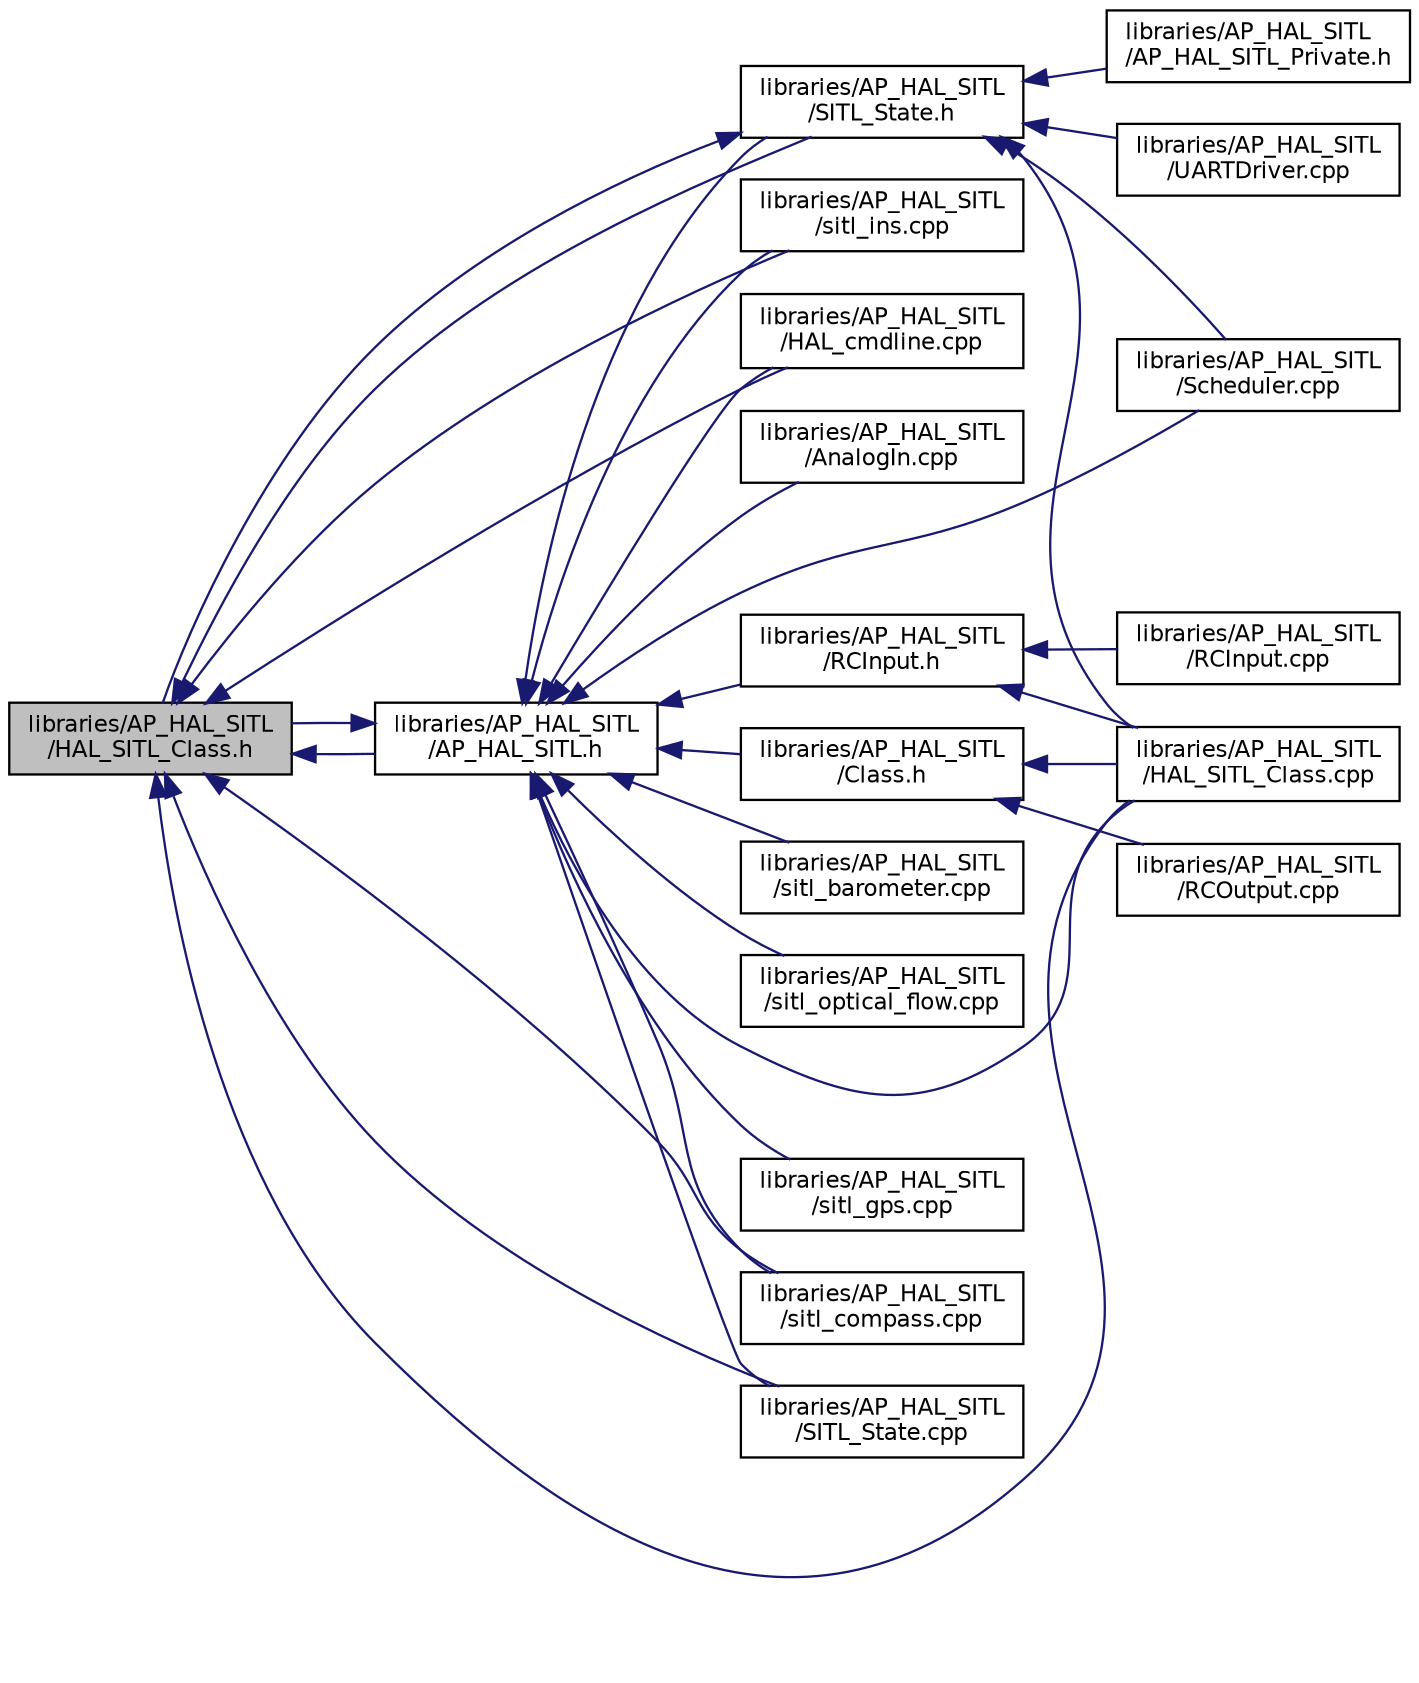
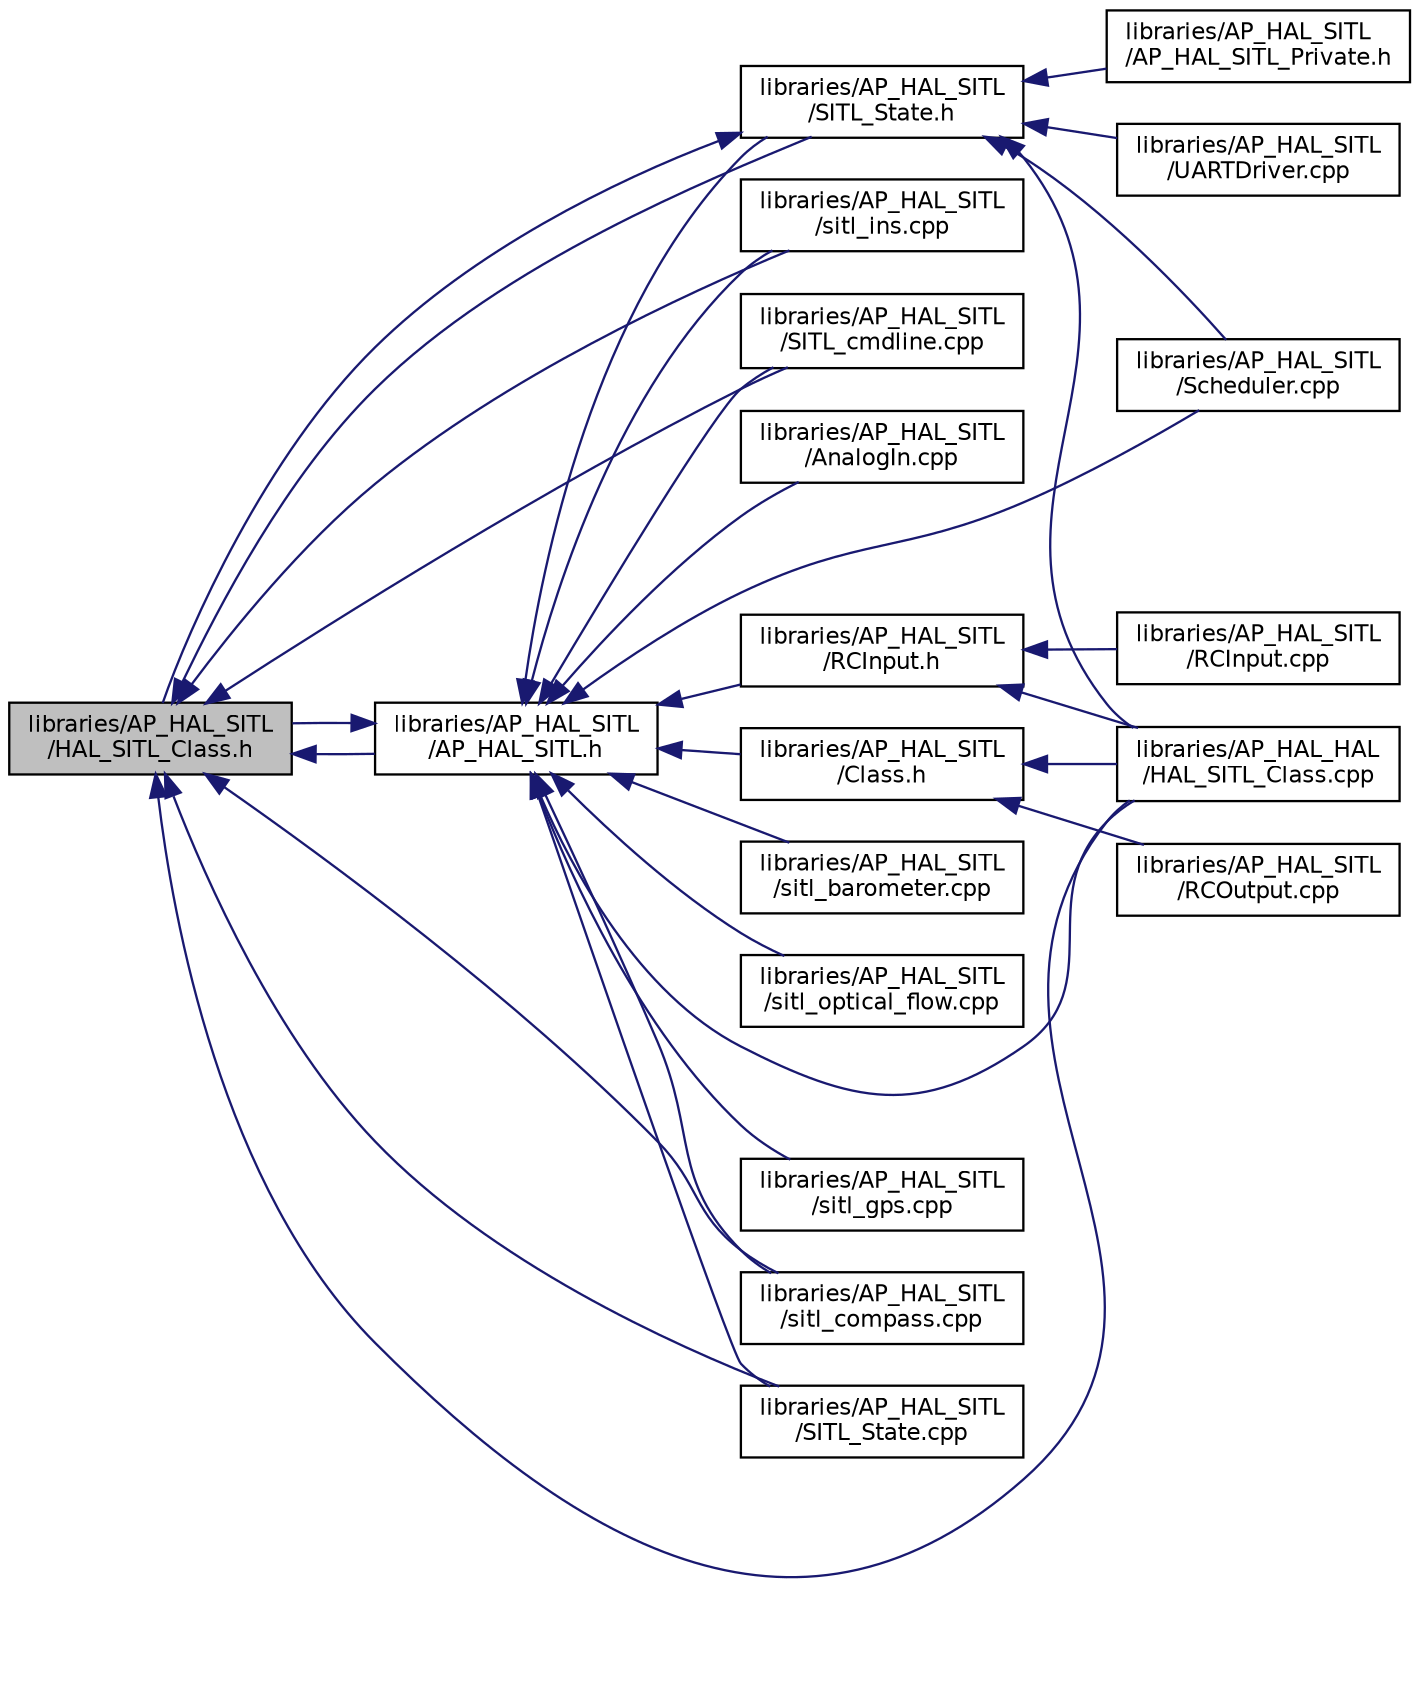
node "libraries/AP_HAL_SITL /HAL_cmdline.cpp": label "libraries/AP_HAL_SITL /HAL_cmdline.cpp" -> "libraries/AP_HAL_SITL /SITL_cmdline.cpp"
node "libraries/AP_HAL_SITL /HAL_SITL_Class.cpp": label "libraries/AP_HAL_SITL /HAL_SITL_Class.cpp" -> "libraries/AP_HAL_HAL /HAL_SITL_Class.cpp"
